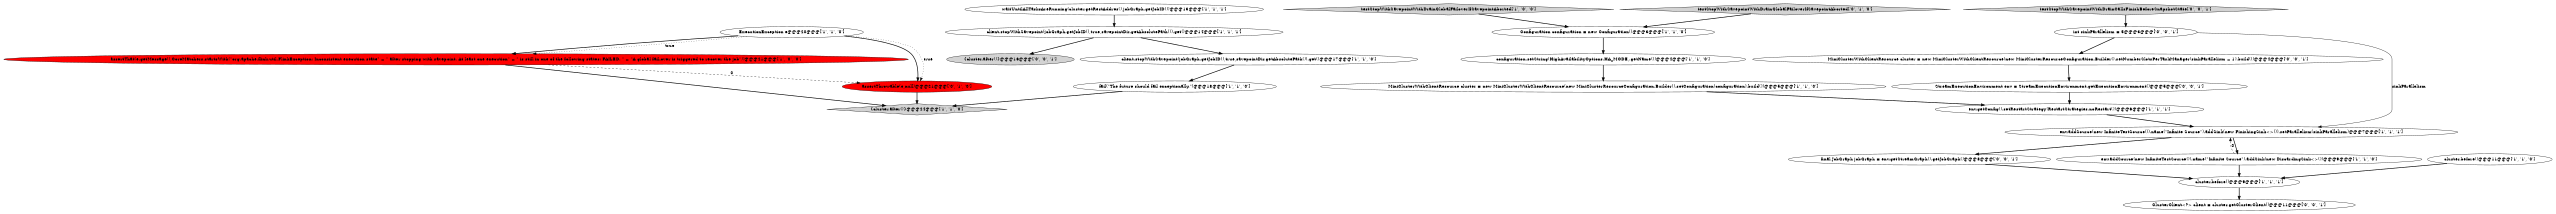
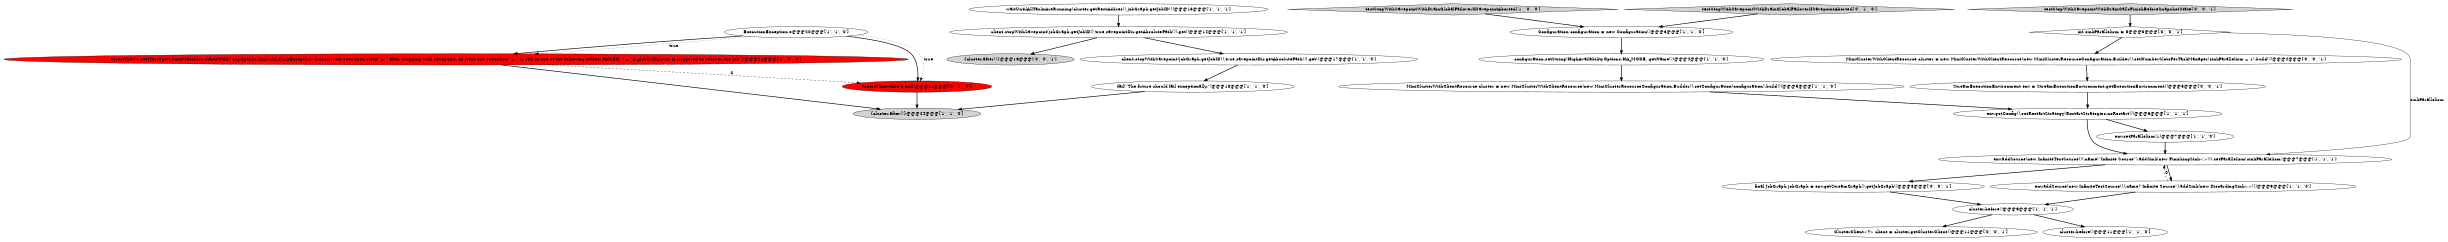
node "int sinkParallelism = 5@@@3@@@['0', '0', '1']": shape ellipse -> diamond
node "{cluster.after()}@@@24@@@['1', '1', '0']": shape diamond -> ellipse
node "env.setParallelism(1)@@@7@@@['1', '1', '0']": added
edge "cluster.before()@@@11@@@['1', '1', '0']" -> "cluster.before()@@@9@@@['1', '1', '1']": reversed
